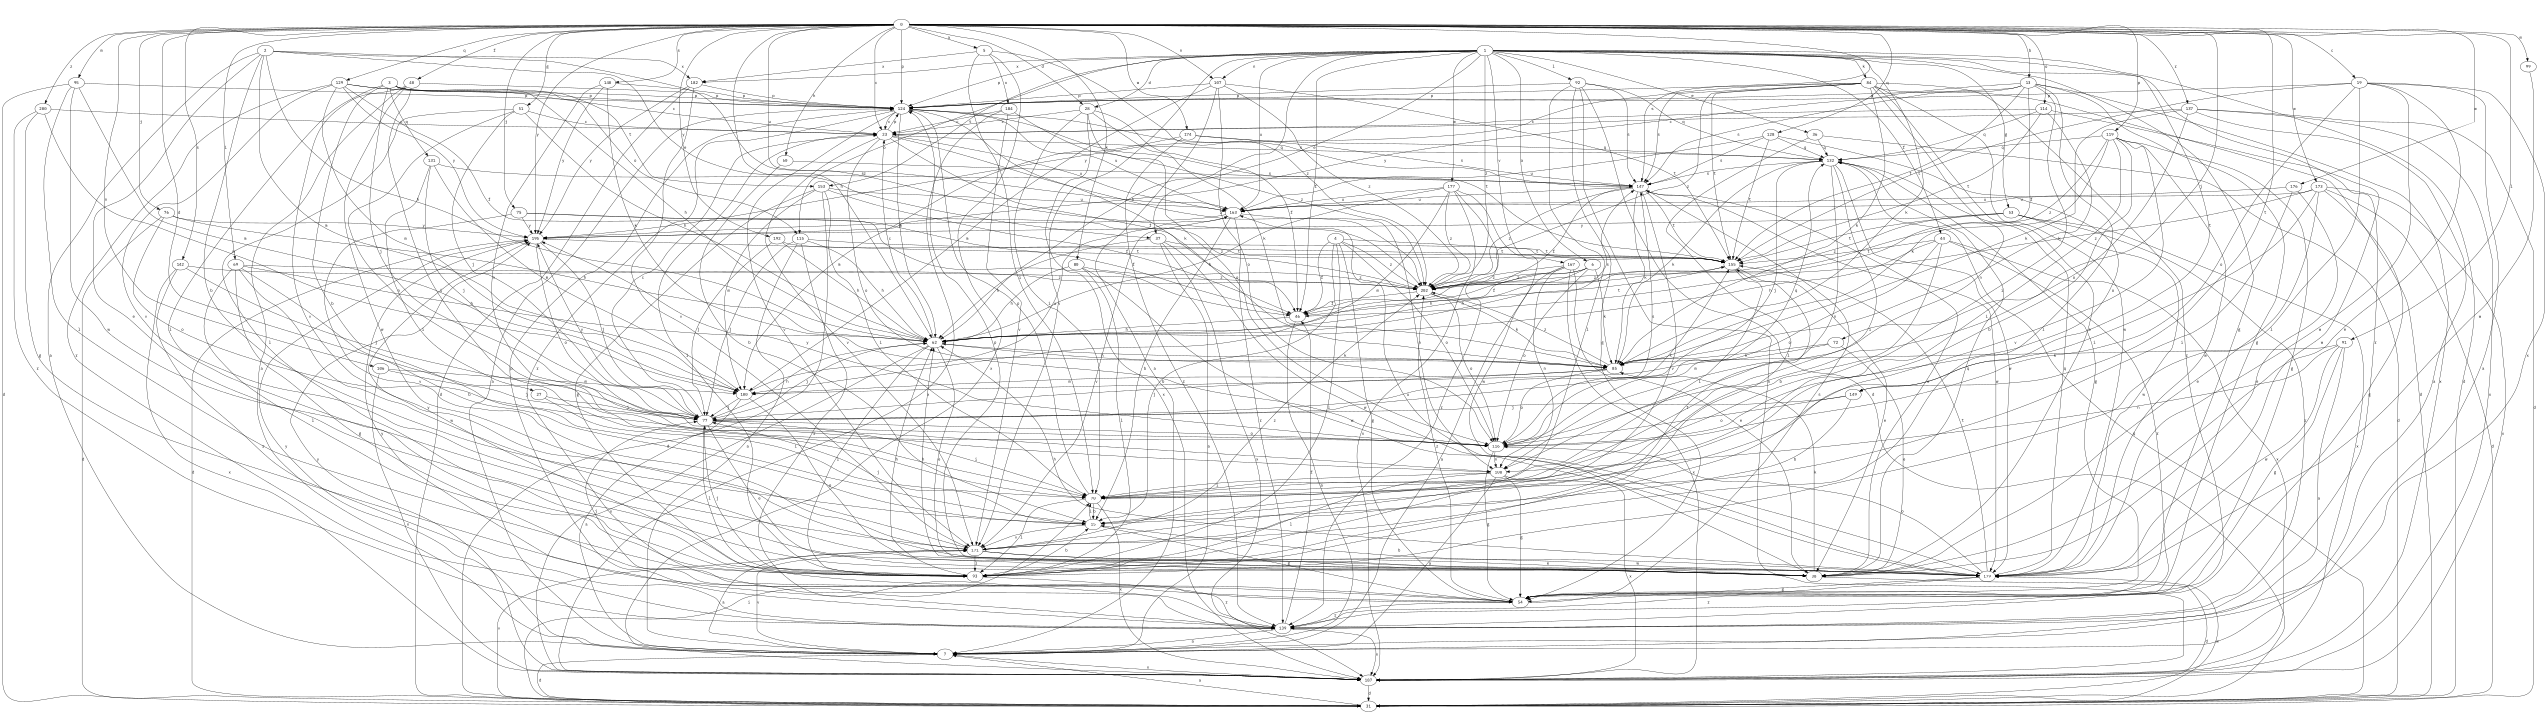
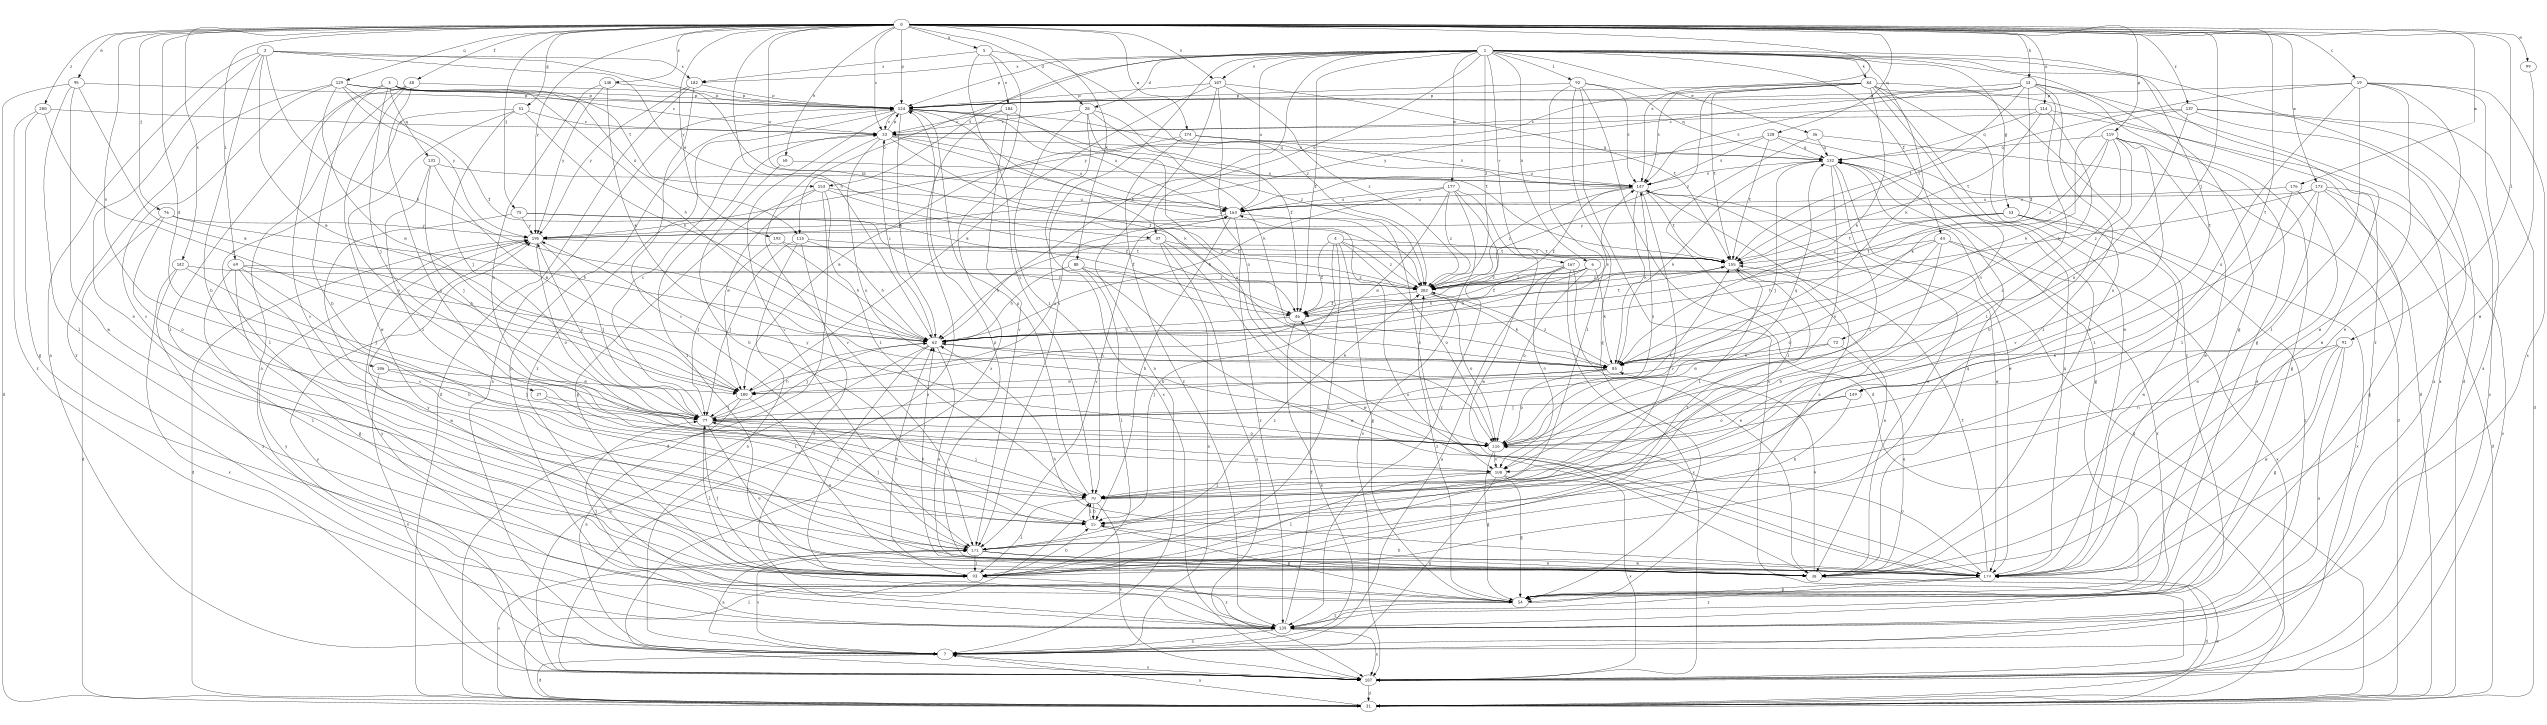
edge "15" -> "171": removed, label "v"
